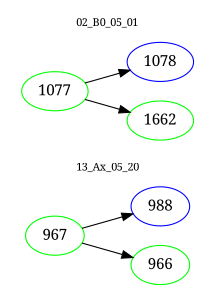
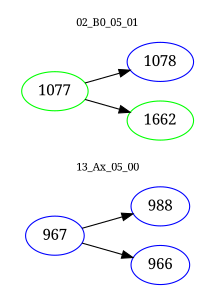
cluster "13_Ax_05_20": label "13_Ax_05_20" -> "13_Ax_05_00"
node "967": color green -> blue
node "966": color green -> blue
